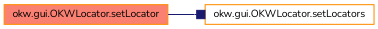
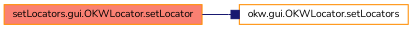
node "okw.gui.OKWLocator.setLocator": label "okw.gui.OKWLocator.setLocator" -> "setLocators.gui.OKWLocator.setLocator"
